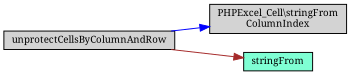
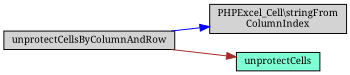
node "stringFrom": label "stringFrom" -> "unprotectCells"
